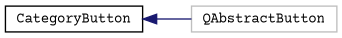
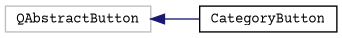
edge "QAbstractButton" -> "CategoryButton": reversed
